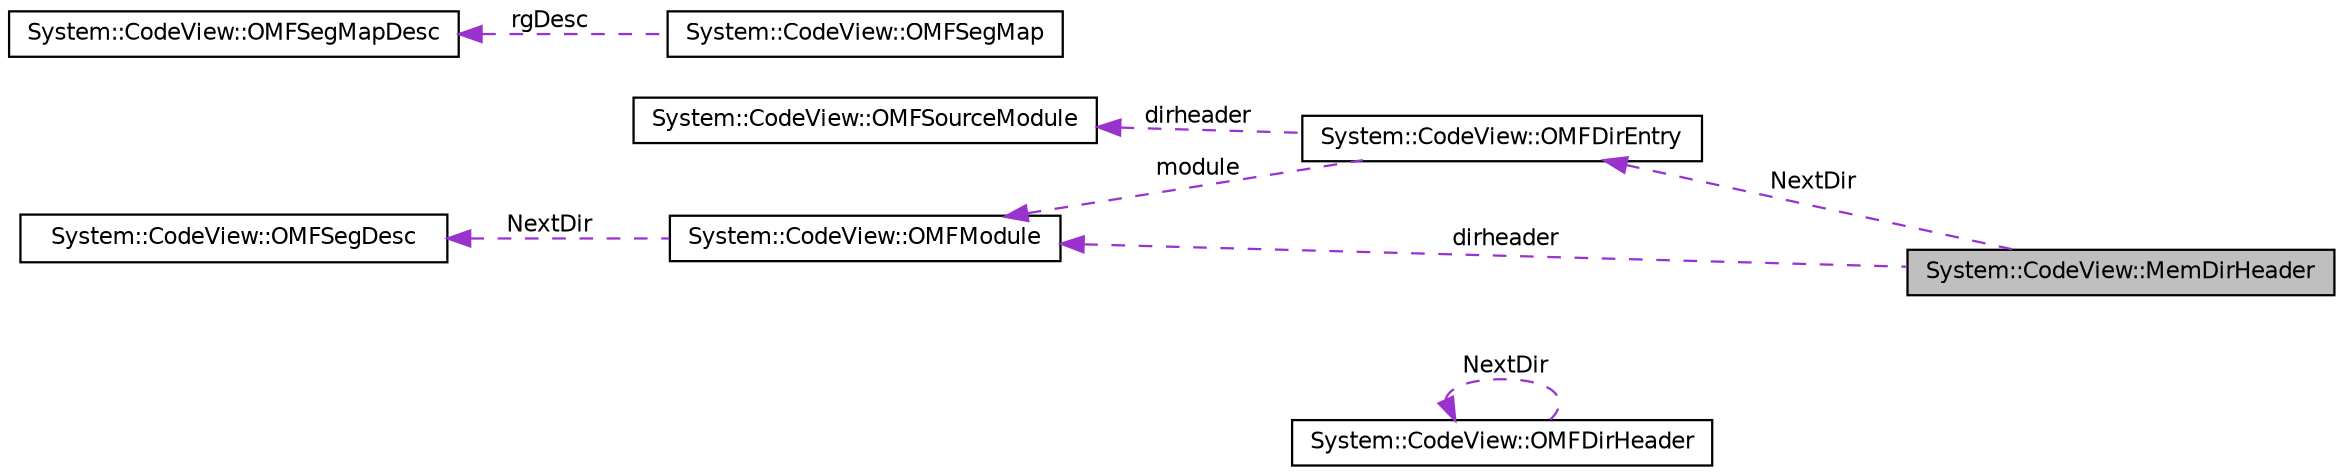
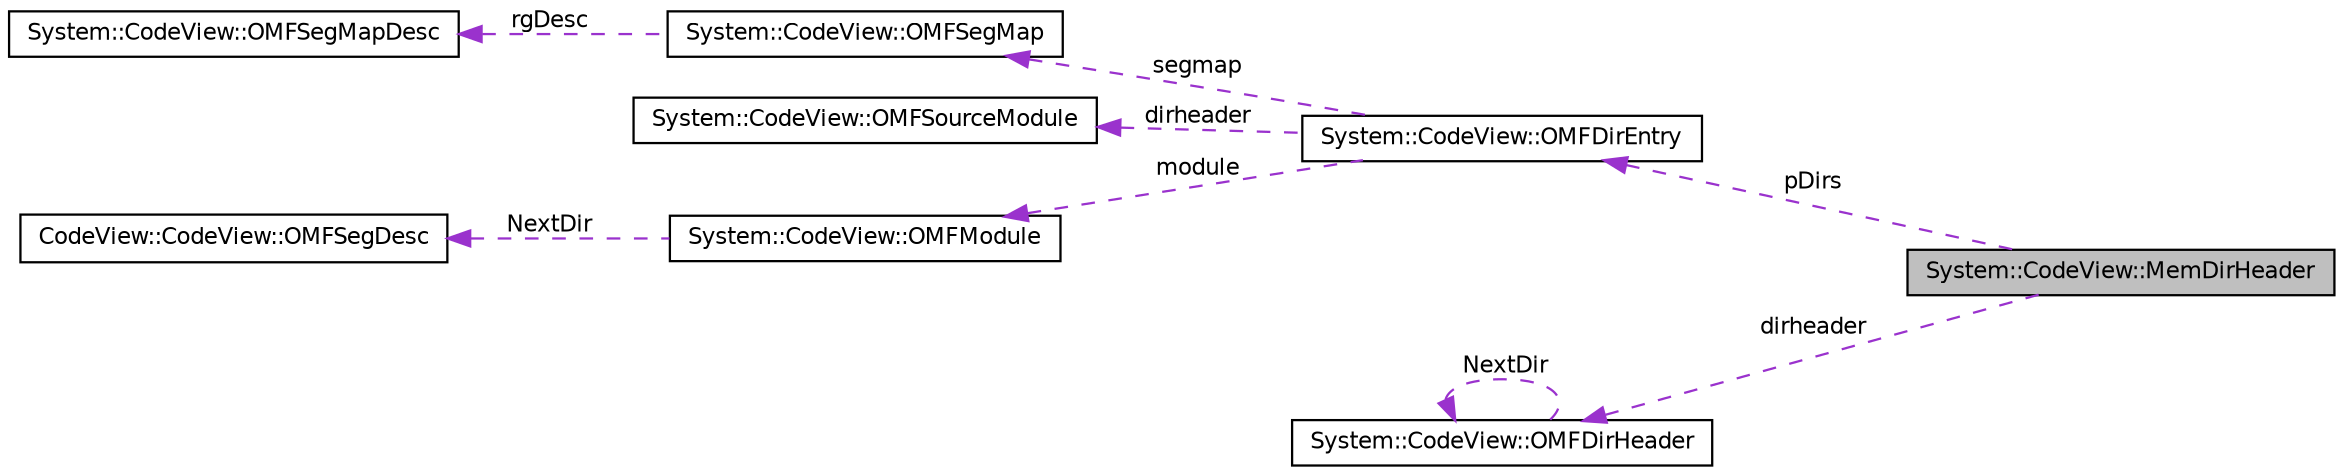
edge "System::CodeView::OMFDirEntry" -> "System::CodeView::OMFSegMap": added, label "segmap"
edge "System::CodeView::MemDirHeader" -> "System::CodeView::OMFDirEntry": label " NextDir" -> " pDirs"
node "System::CodeView::OMFSegDesc": label "System::CodeView::OMFSegDesc" -> "CodeView::CodeView::OMFSegDesc"
edge "System::CodeView::MemDirHeader" -> "System::CodeView::OMFModule": now "System::CodeView::MemDirHeader" -> "System::CodeView::OMFDirHeader"
